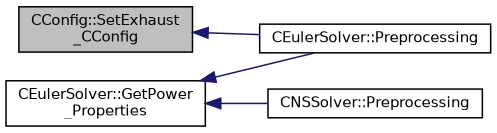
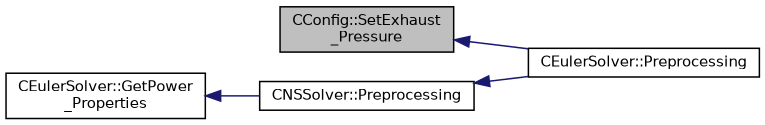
node "CConfig::SetExhaust _CConfig": label "CConfig::SetExhaust _CConfig" -> "CConfig::SetExhaust _Pressure"
edge "CEulerSolver::Preprocessing" -> "CEulerSolver::GetPower _Properties": now "CEulerSolver::Preprocessing" -> "CNSSolver::Preprocessing"
